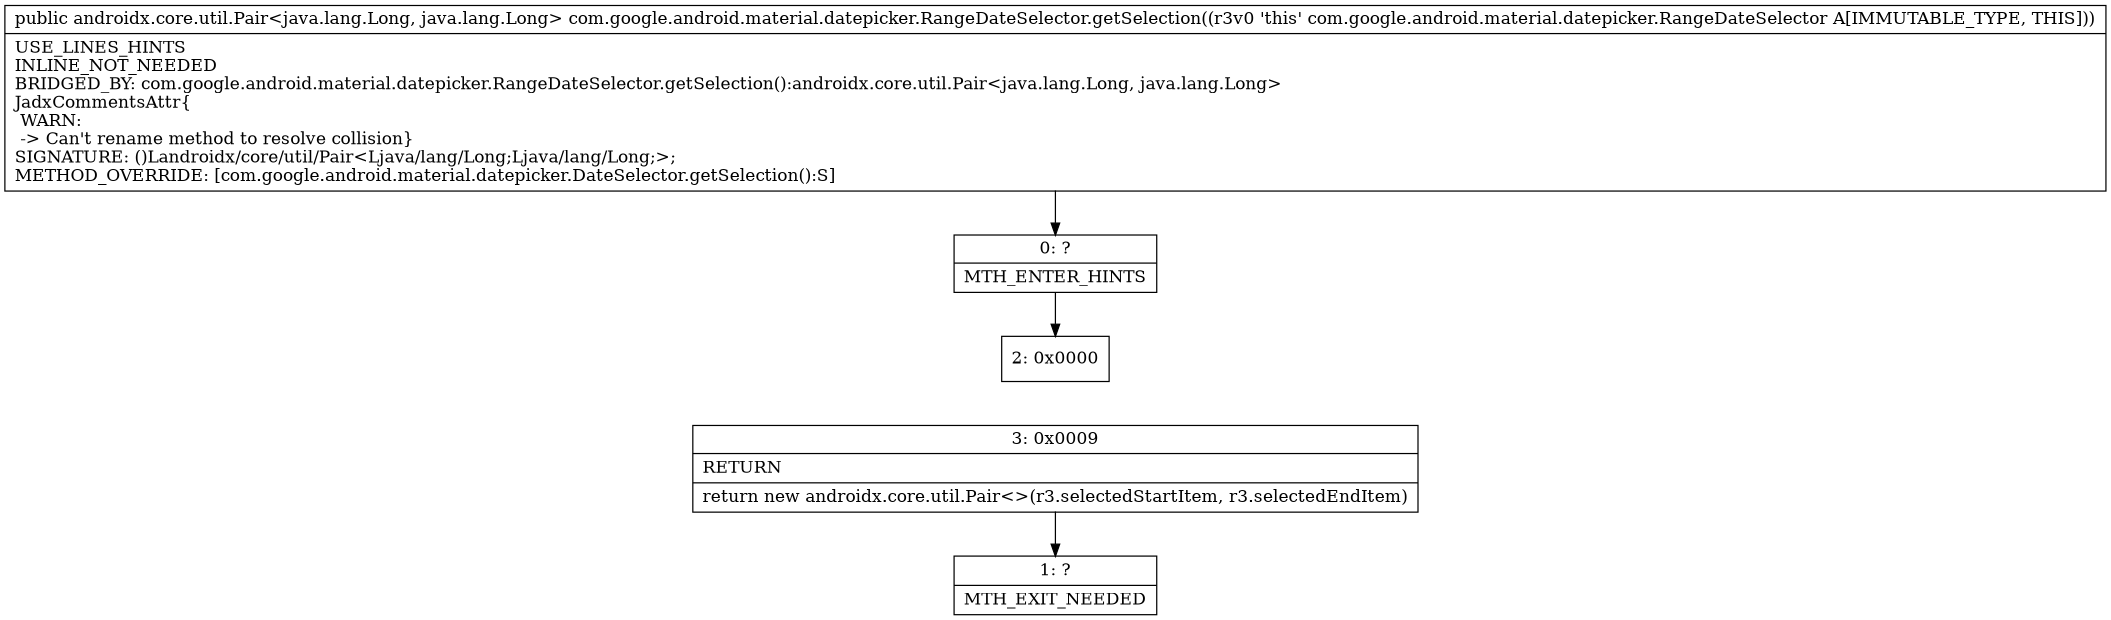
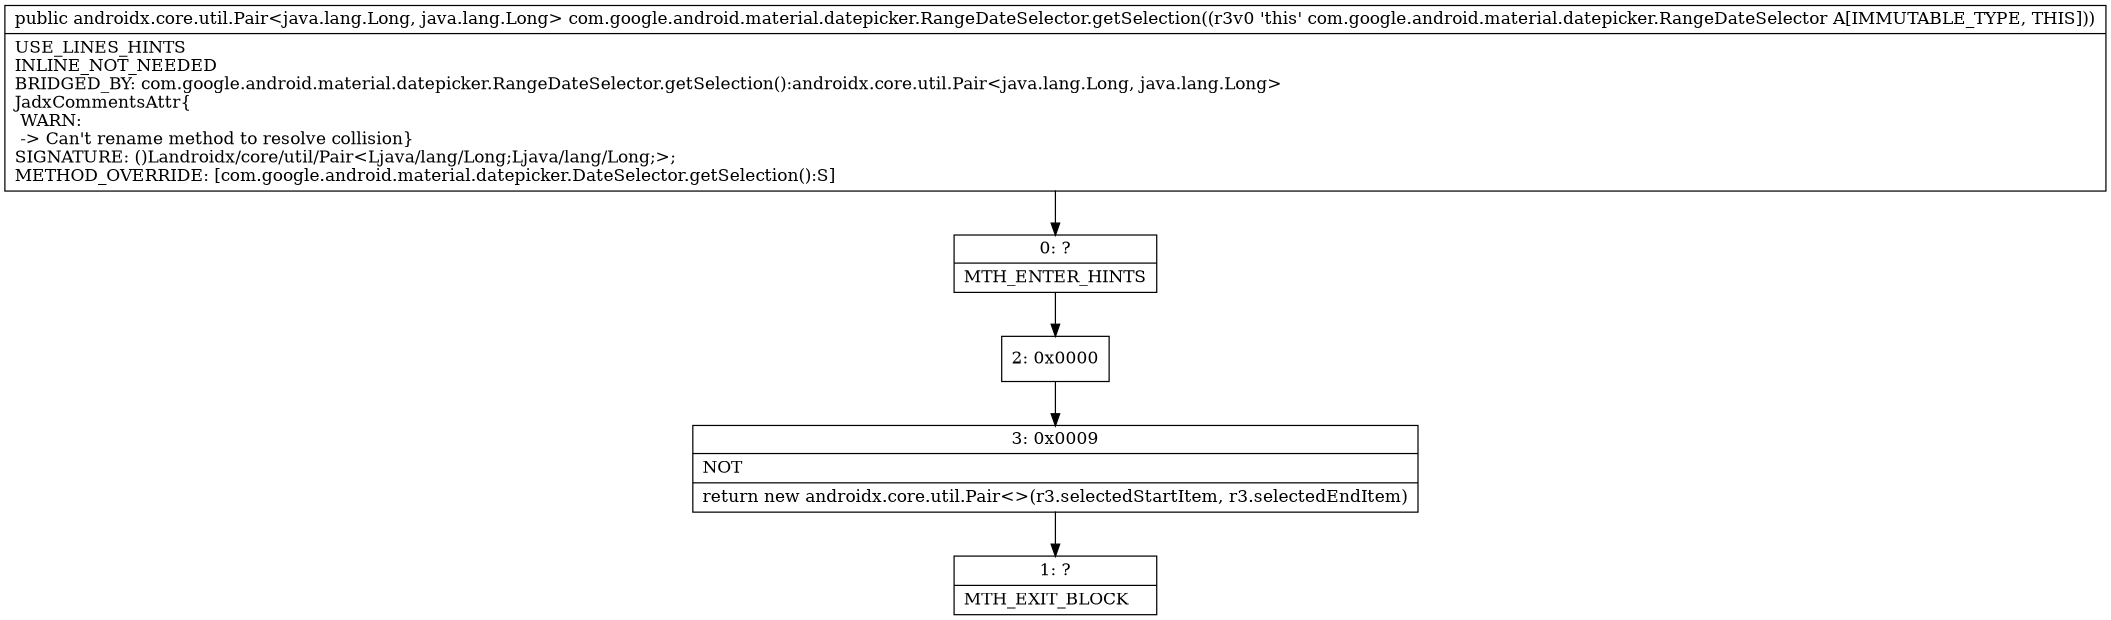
edge "2: 0x0000" -> "3: 0x0009": added
node "3: 0x0009": text "RETURN" -> "NOT"
node "1: ?": text "MTH_EXIT_NEEDED" -> "MTH_EXIT_BLOCK"
